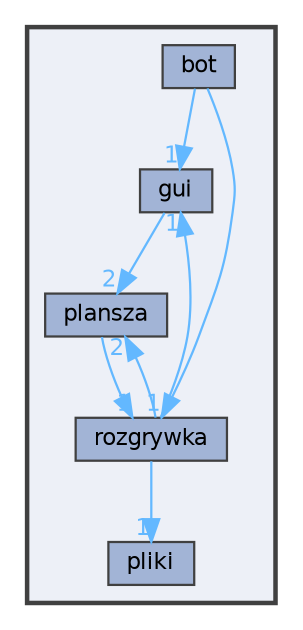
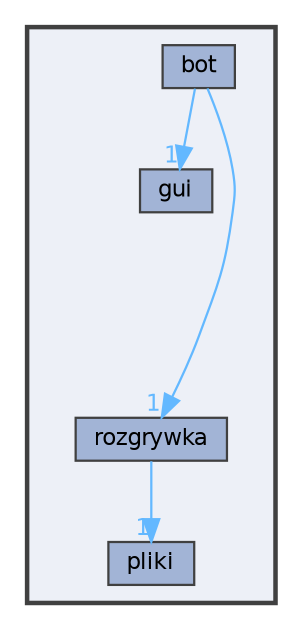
node "plansza": removed
edge "rozgrywka" -> "gui": removed
